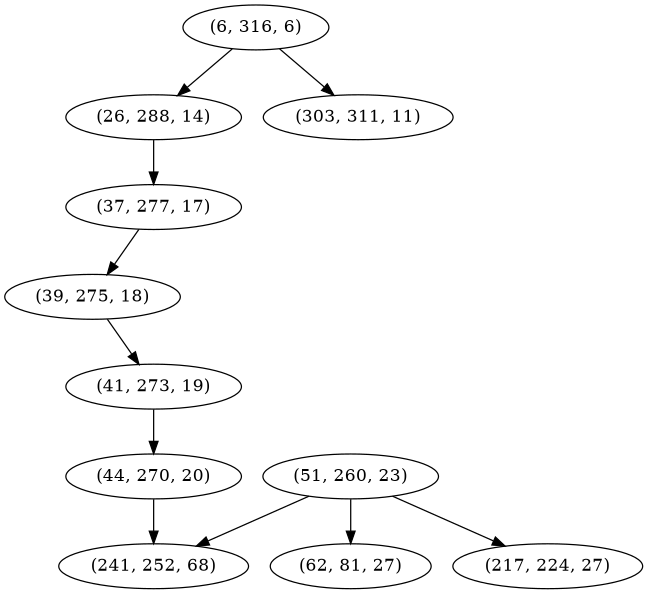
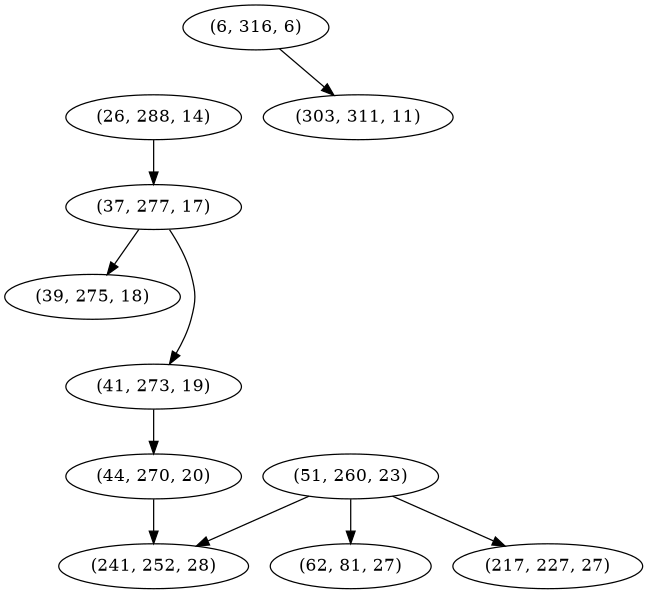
edge "(6, 316, 6)" -> "(26, 288, 14)": removed
edge "(39, 275, 18)" -> "(41, 273, 19)": now "(37, 277, 17)" -> "(41, 273, 19)"
node "(241, 252, 68)": label "(241, 252, 68)" -> "(241, 252, 28)"
node "(217, 224, 27)": label "(217, 224, 27)" -> "(217, 227, 27)"
